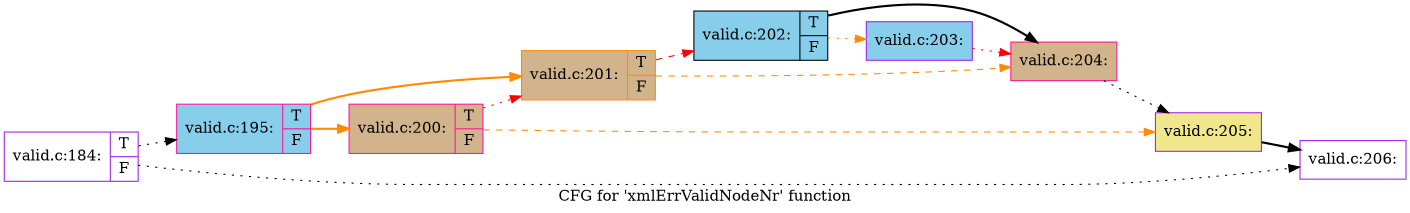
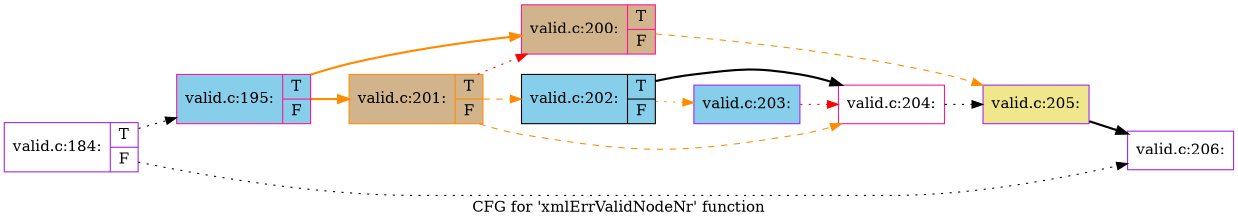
edge "valid.c:201:" -> "valid.c:202:": color red -> darkorange
node "valid.c:204:": fillcolor tan -> white
edge "valid.c:200:" -> "valid.c:201:": reversed
